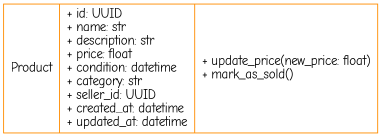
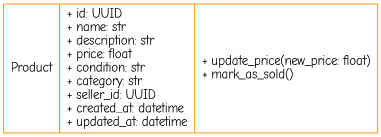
node "Product": text "+ condition: datetime" -> "+ condition: str"
